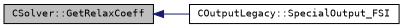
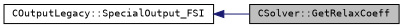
edge "COutputLegacy::SpecialOutput_FSI" -> "CSolver::GetRelaxCoeff": reversed
